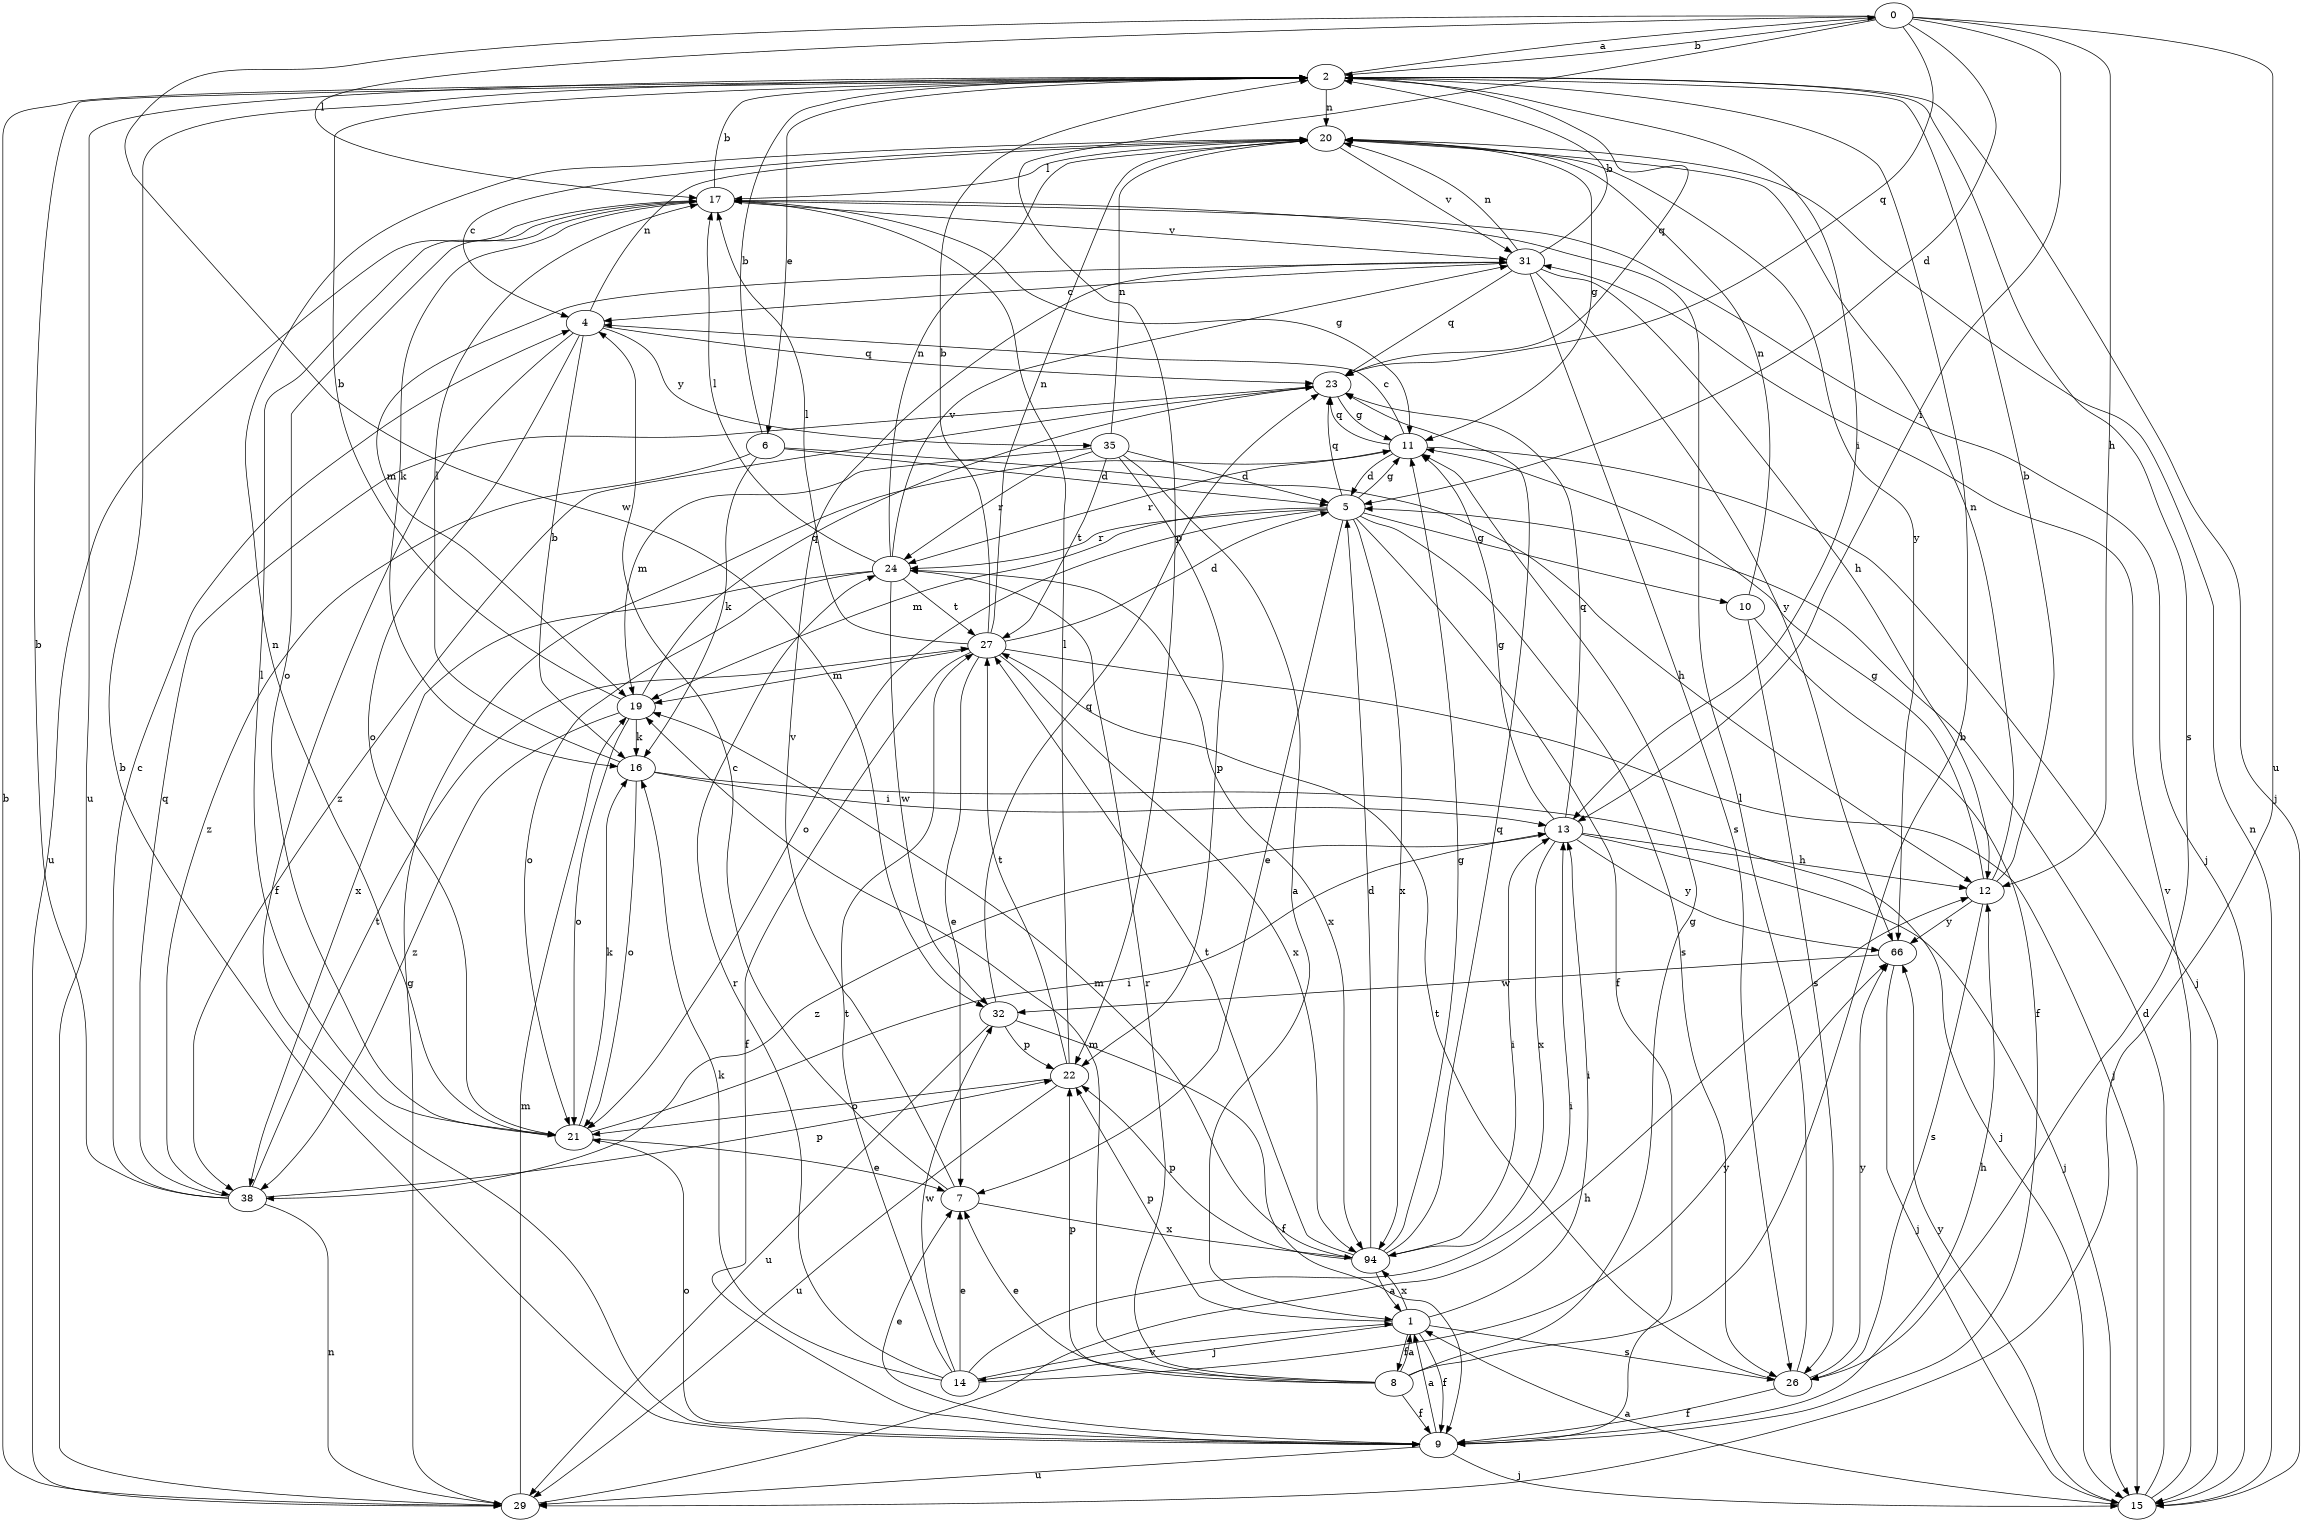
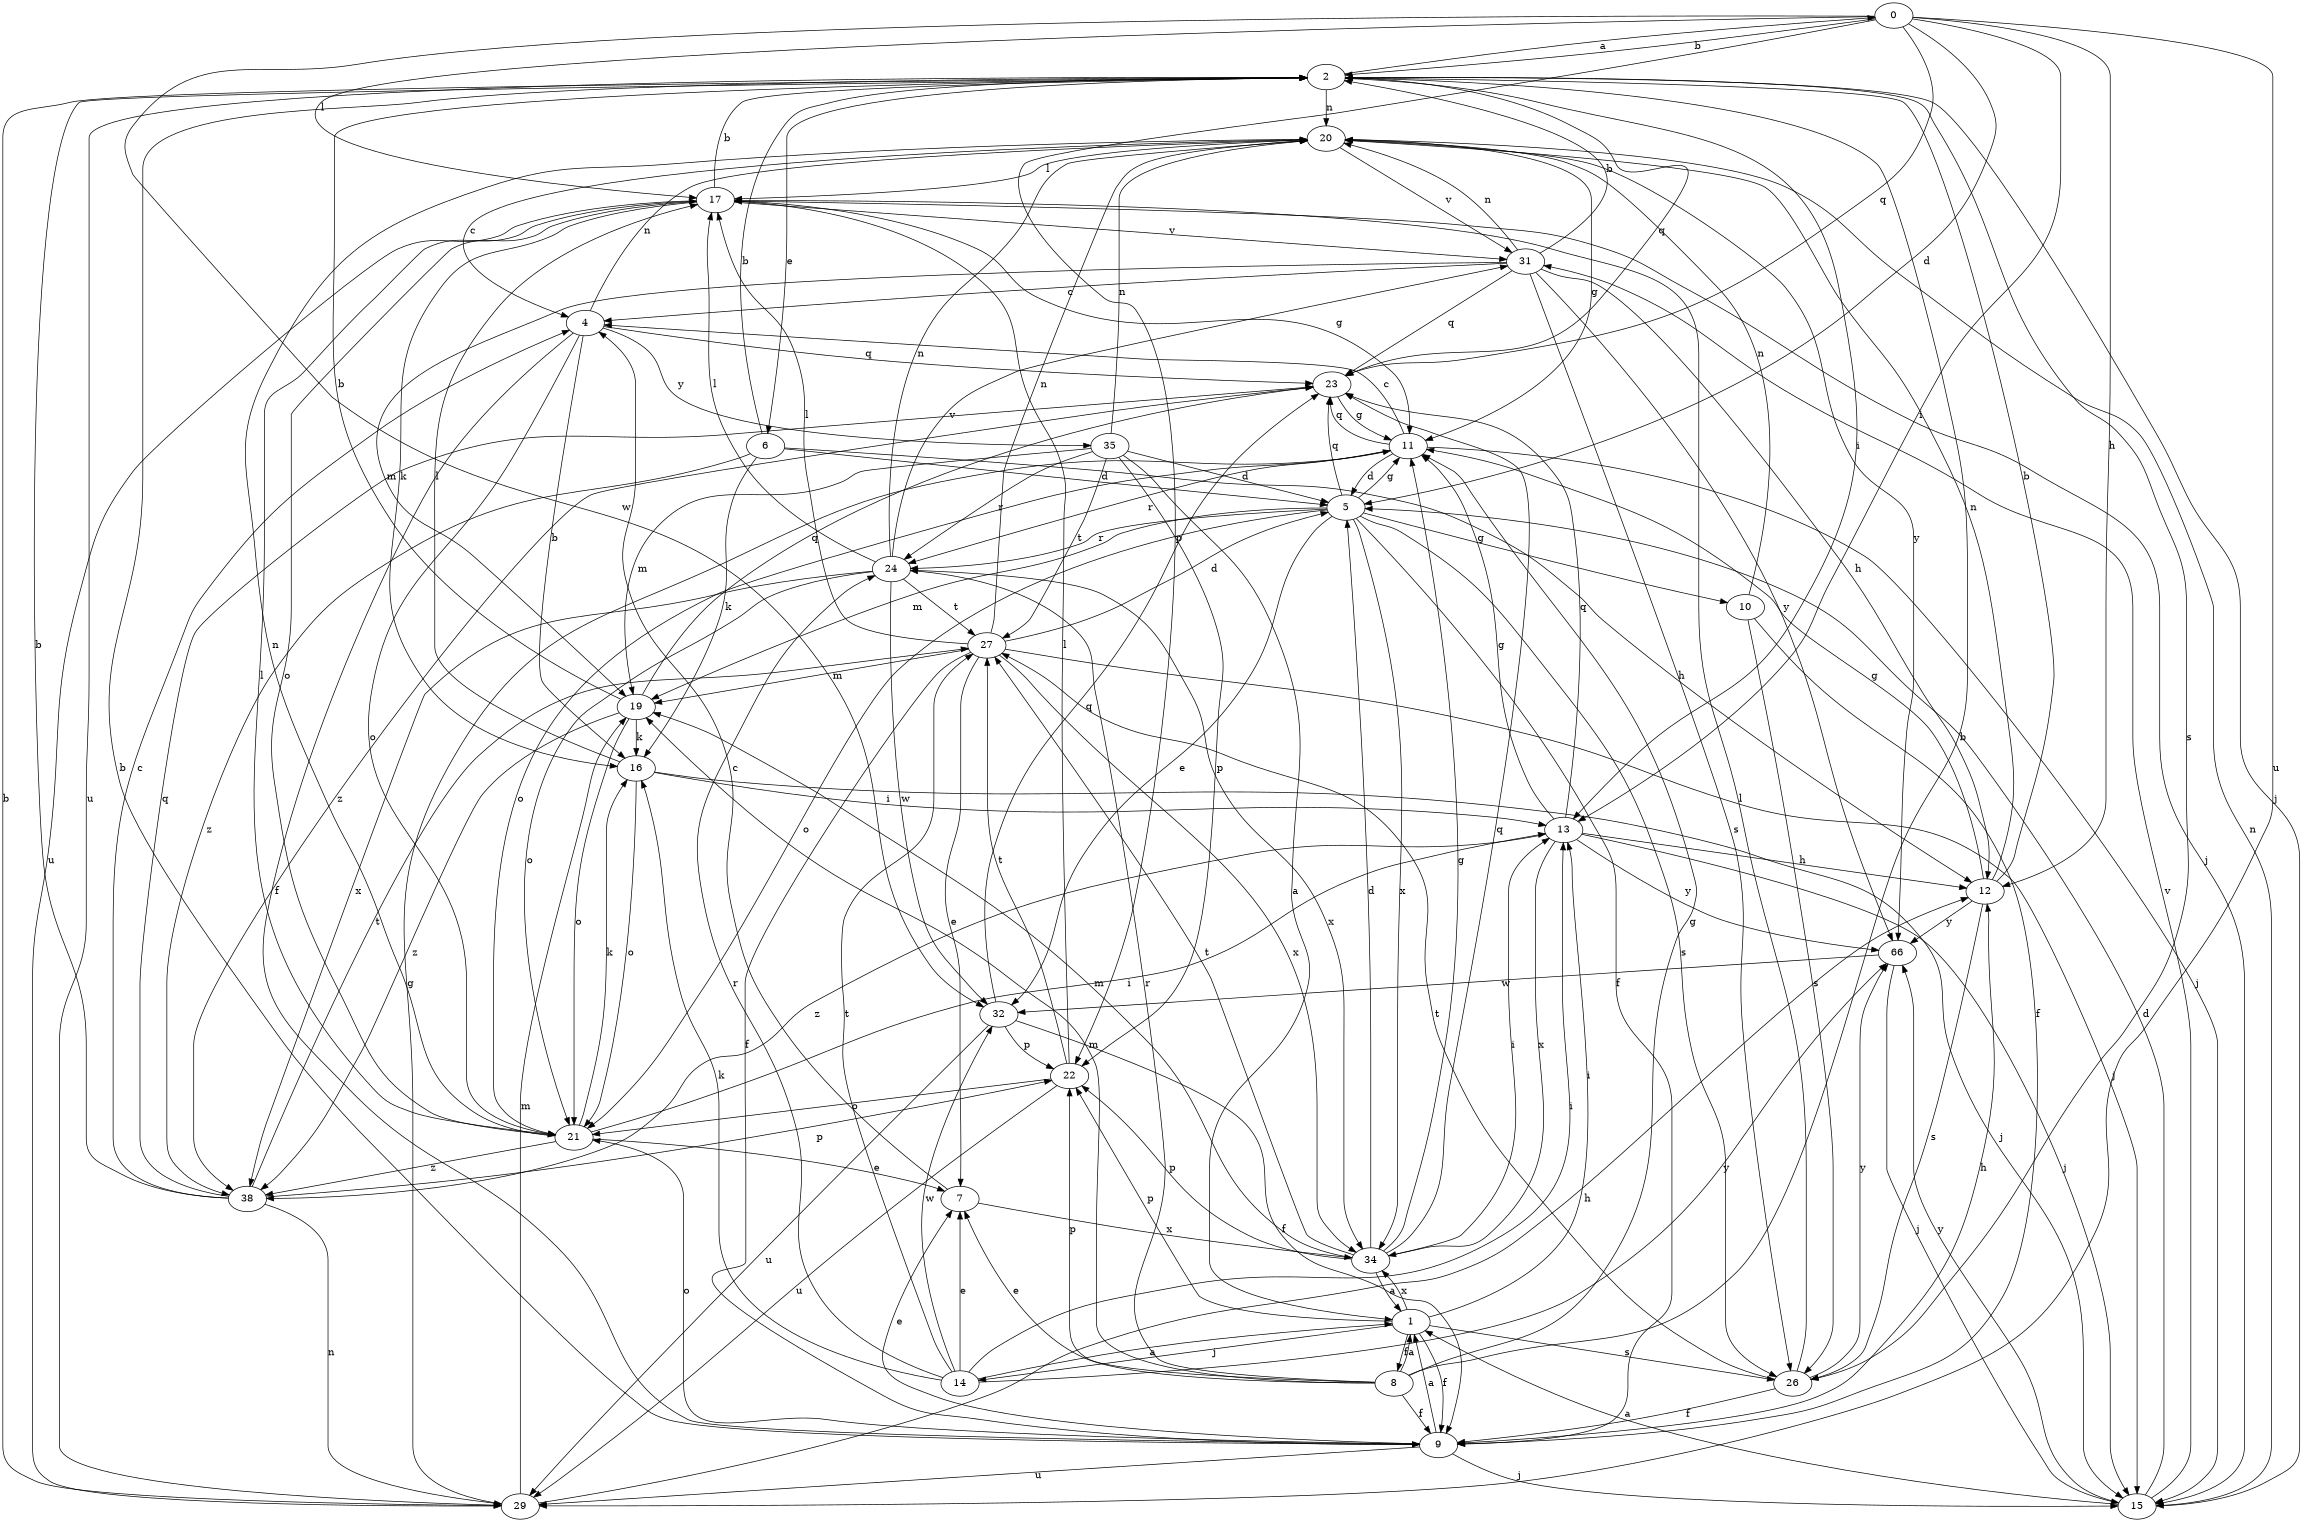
edge "27" -> "2": removed, label "b"
edge "7" -> "31": removed, label "v"
edge "11" -> "21": added, label "o"
edge "5" -> "7": now "5" -> "32"
edge "21" -> "38": added, label "z"
node "94": label "94" -> "34"
edge "14" -> "1": label "v" -> "a"
